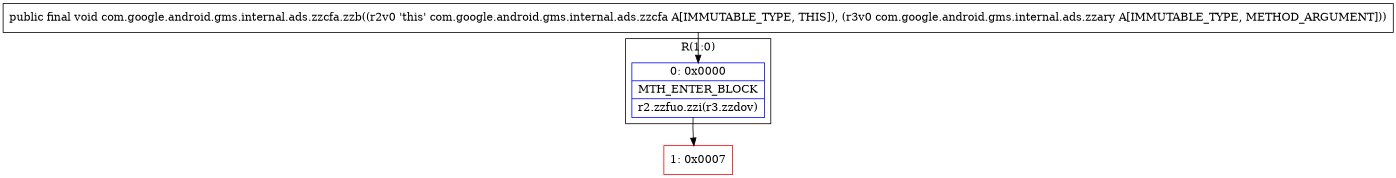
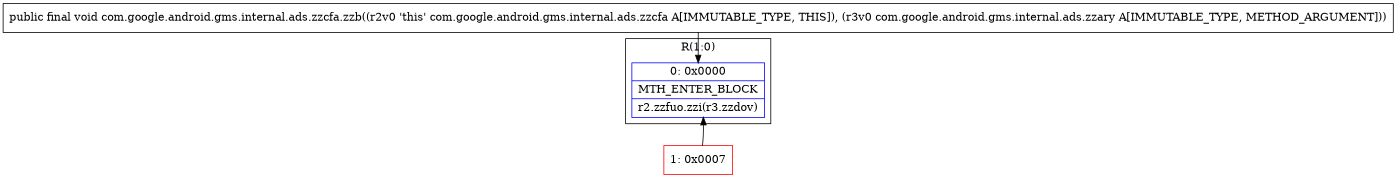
edge "0: 0x0000" -> "1: 0x0007": reversed
